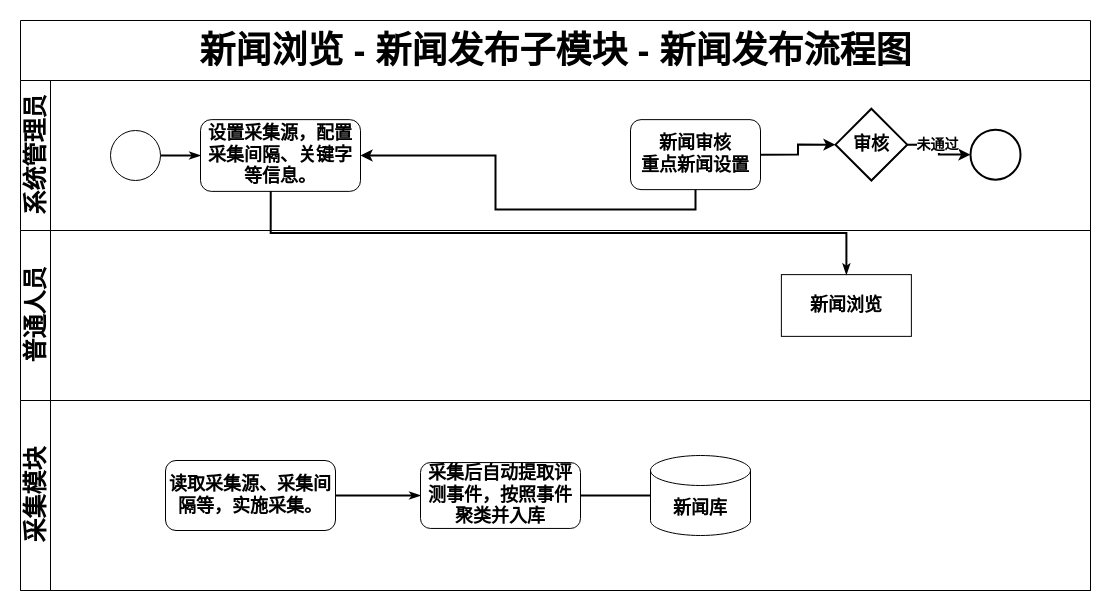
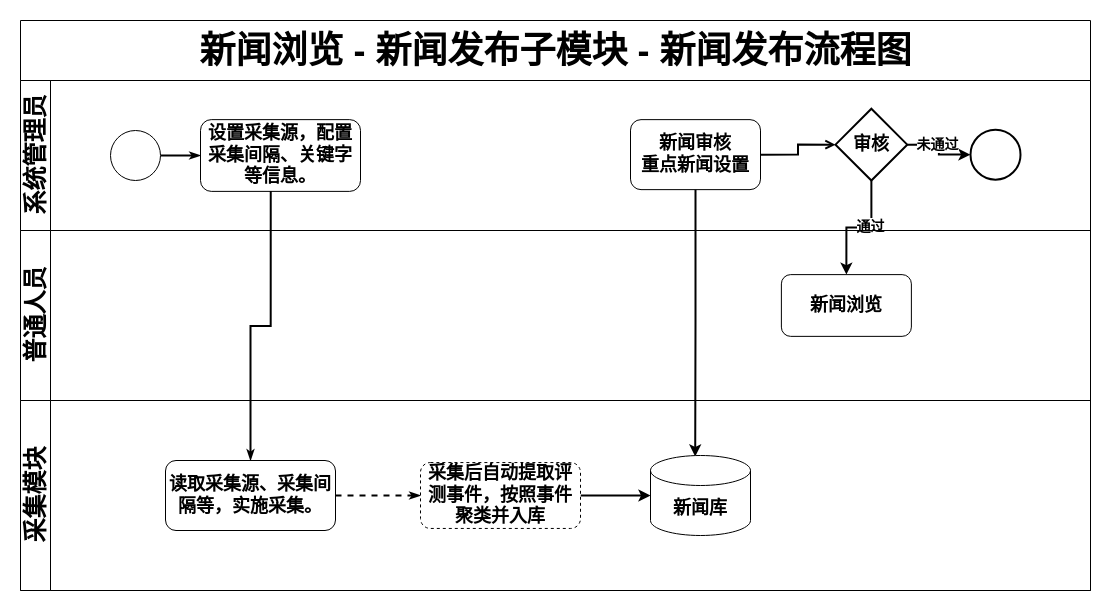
edge "新闻审核 重点新闻设置" -> "审核": arrowhead classic -> open
edge "新闻审核 重点新闻设置" -> "设置采集源，配置采集间隔、关键字等信息。": now "新闻审核 重点新闻设置" -> "新闻库"
edge "审核" -> "新闻浏览": added, label "通过"
edge "设置采集源，配置采集间隔、关键字等信息。" -> "新闻浏览": now "设置采集源，配置采集间隔、关键字等信息。" -> "读取采集源、采集间隔等，实施采集。"
node "新闻浏览": shape rectangle -> rounded rectangle
edge "读取采集源、采集间隔等，实施采集。" -> "采集后自动提取评测事件，按照事件聚类并入库": style solid -> dashed
node "采集后自动提取评测事件，按照事件聚类并入库": style solid -> dashed
edge "新闻库" -- "采集后自动提取评测事件，按照事件聚类并入库": arrowhead none -> classic
